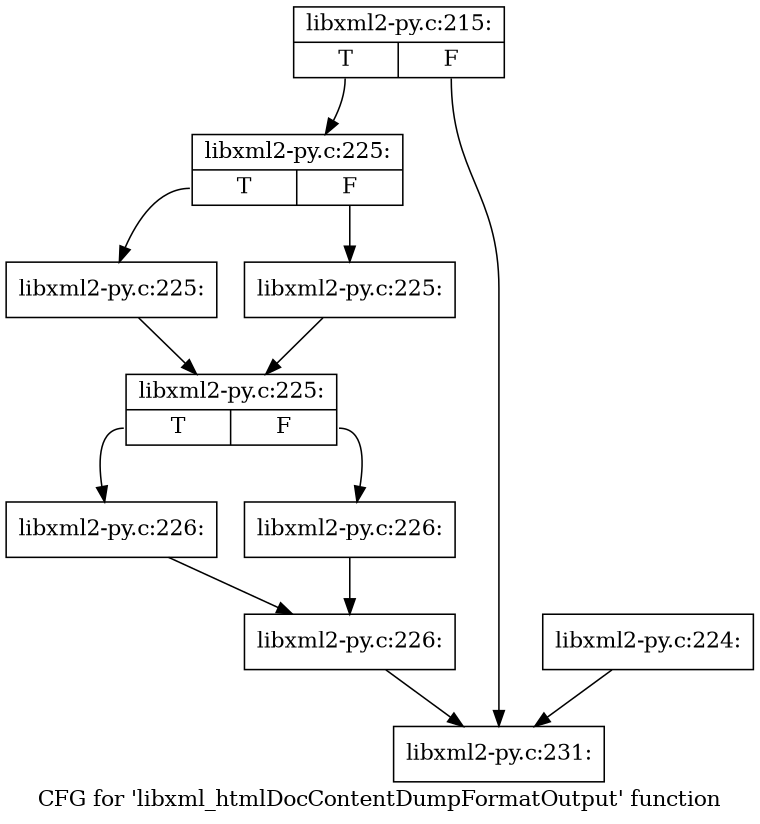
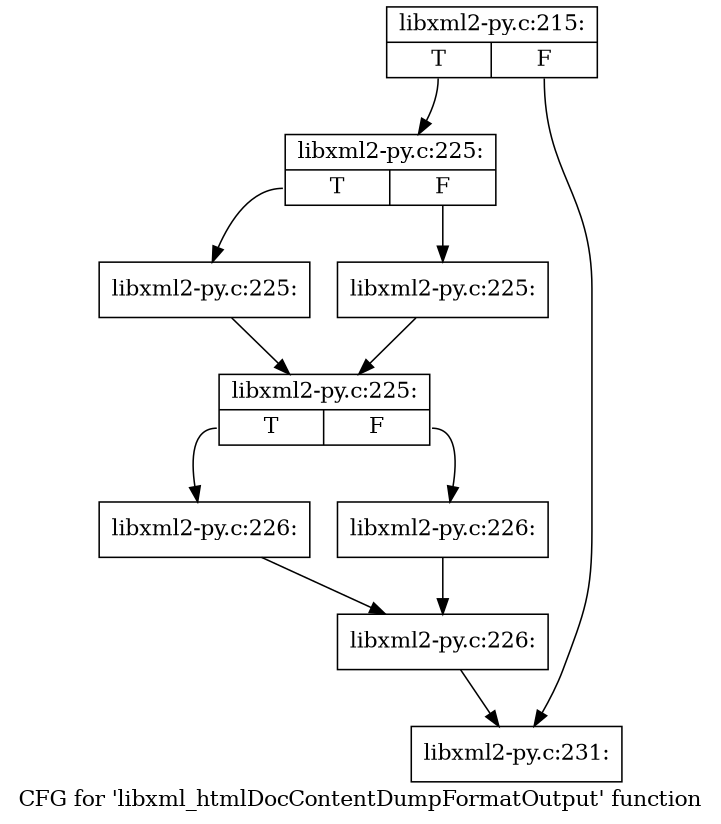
node "libxml2-py.c:224:": removed
